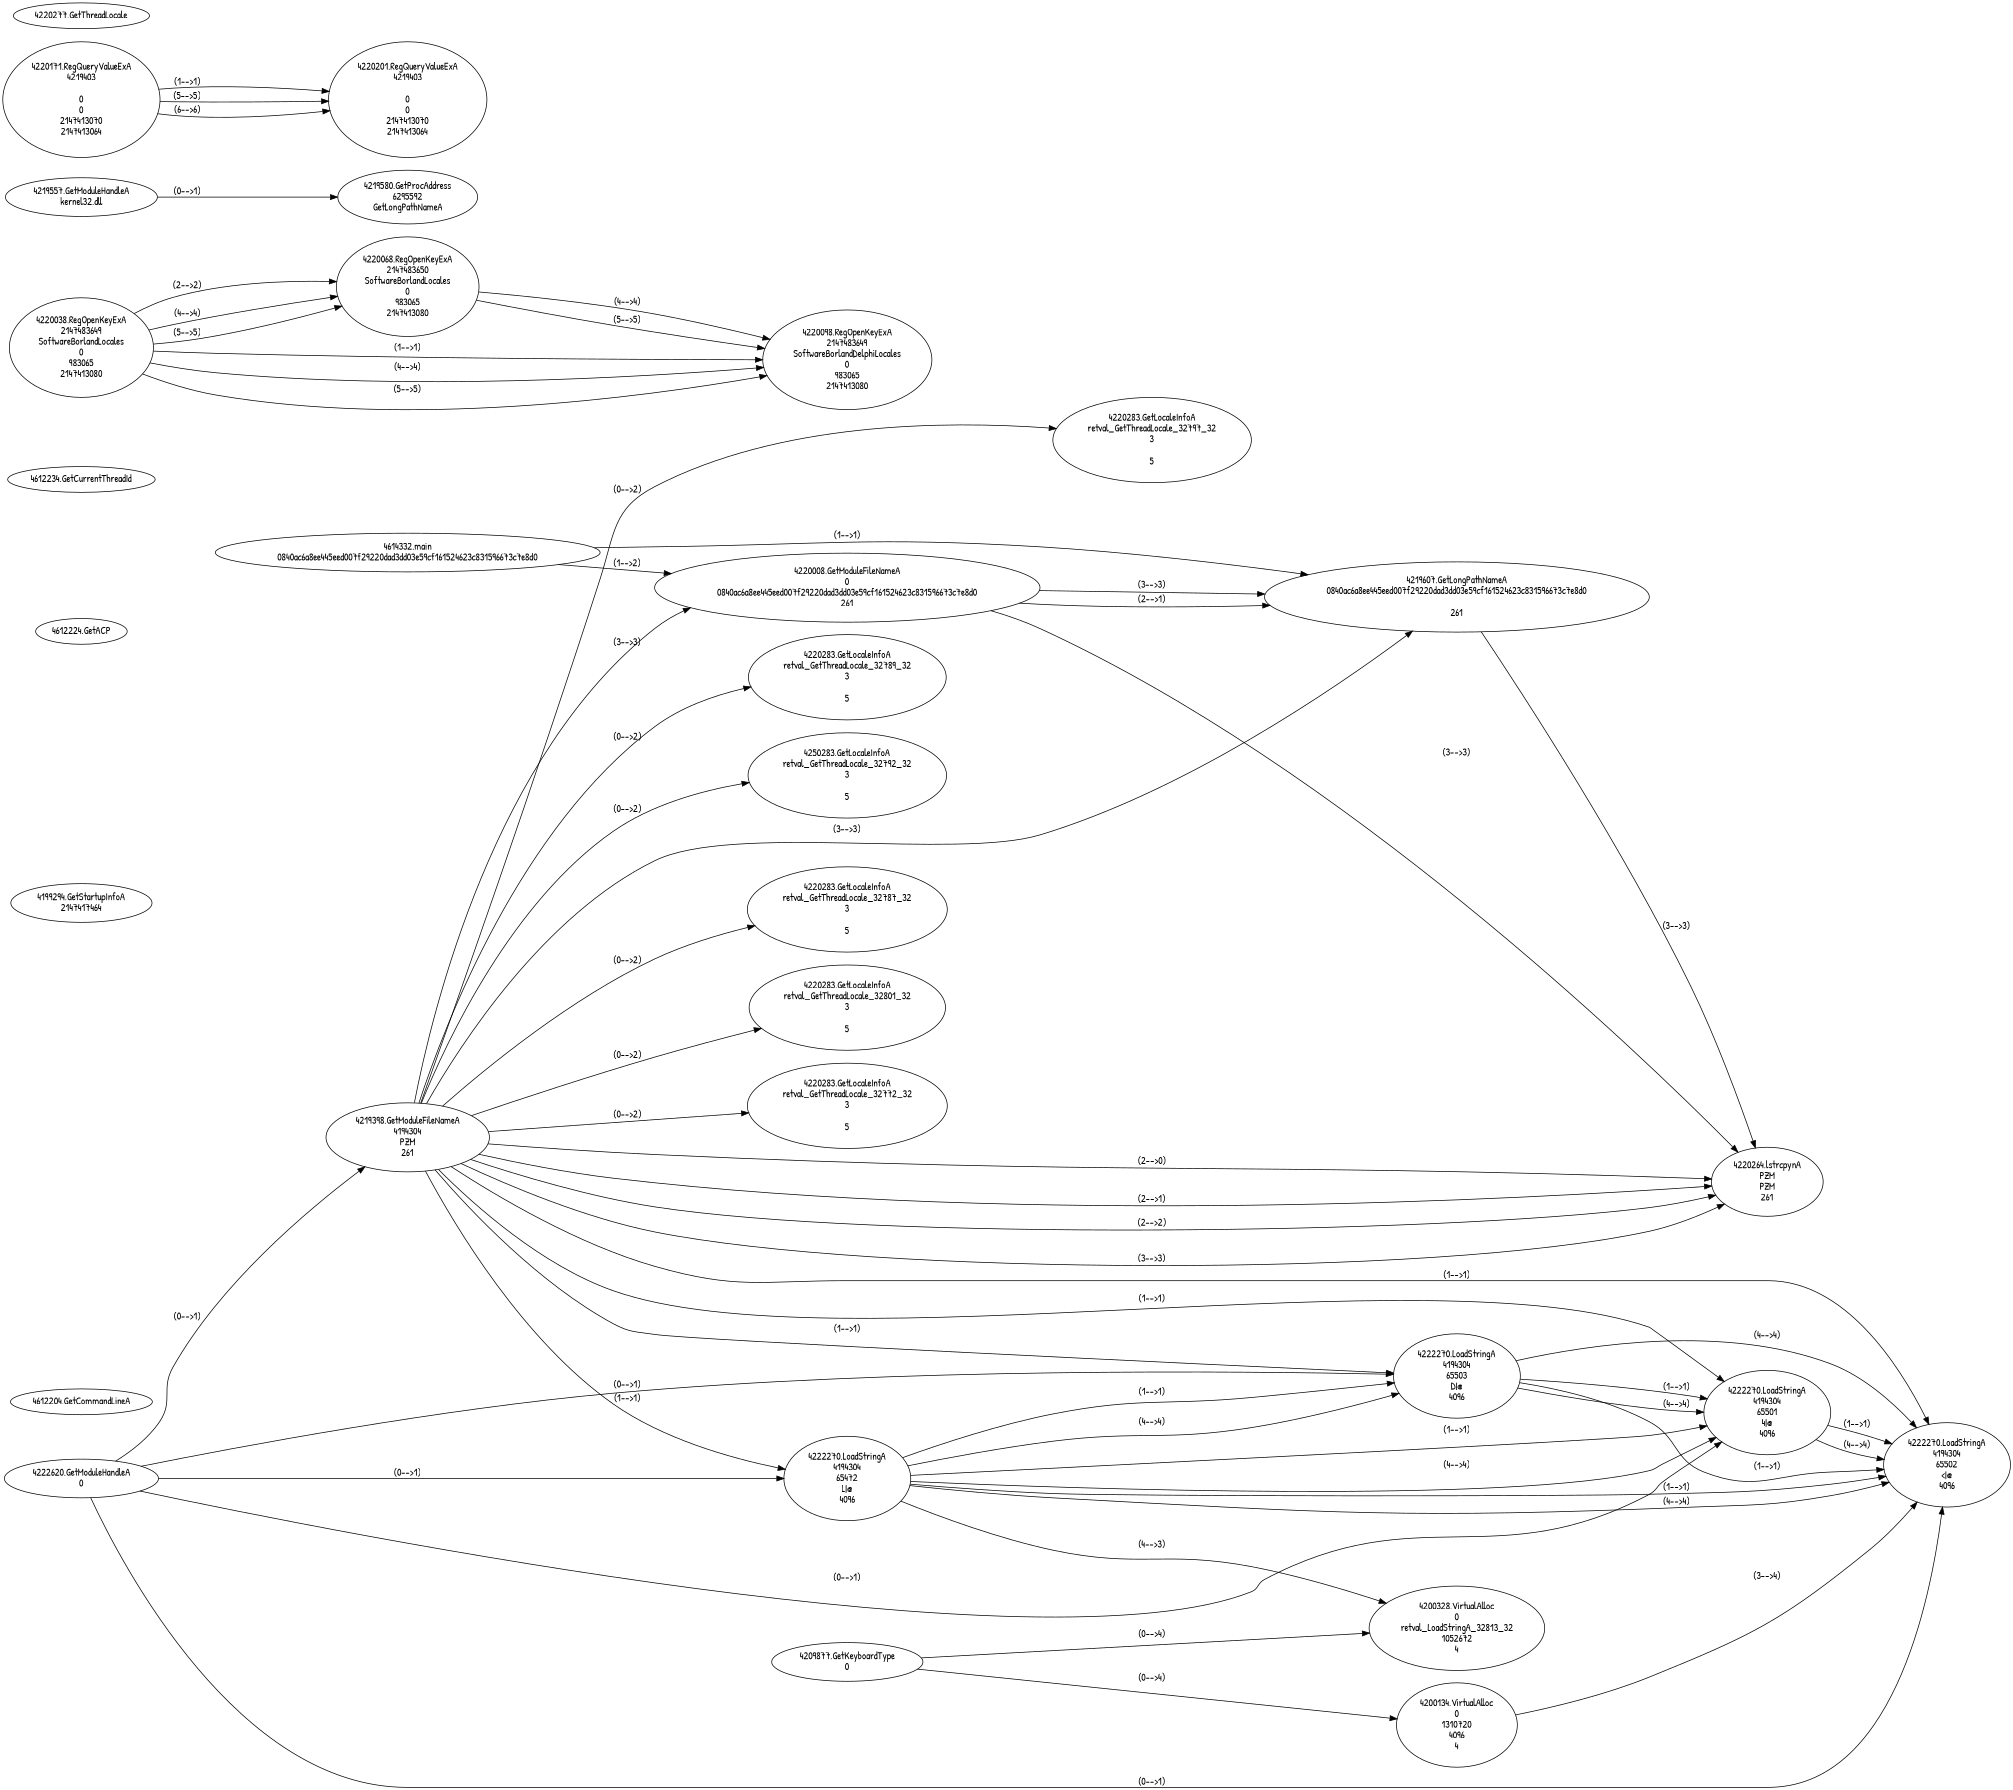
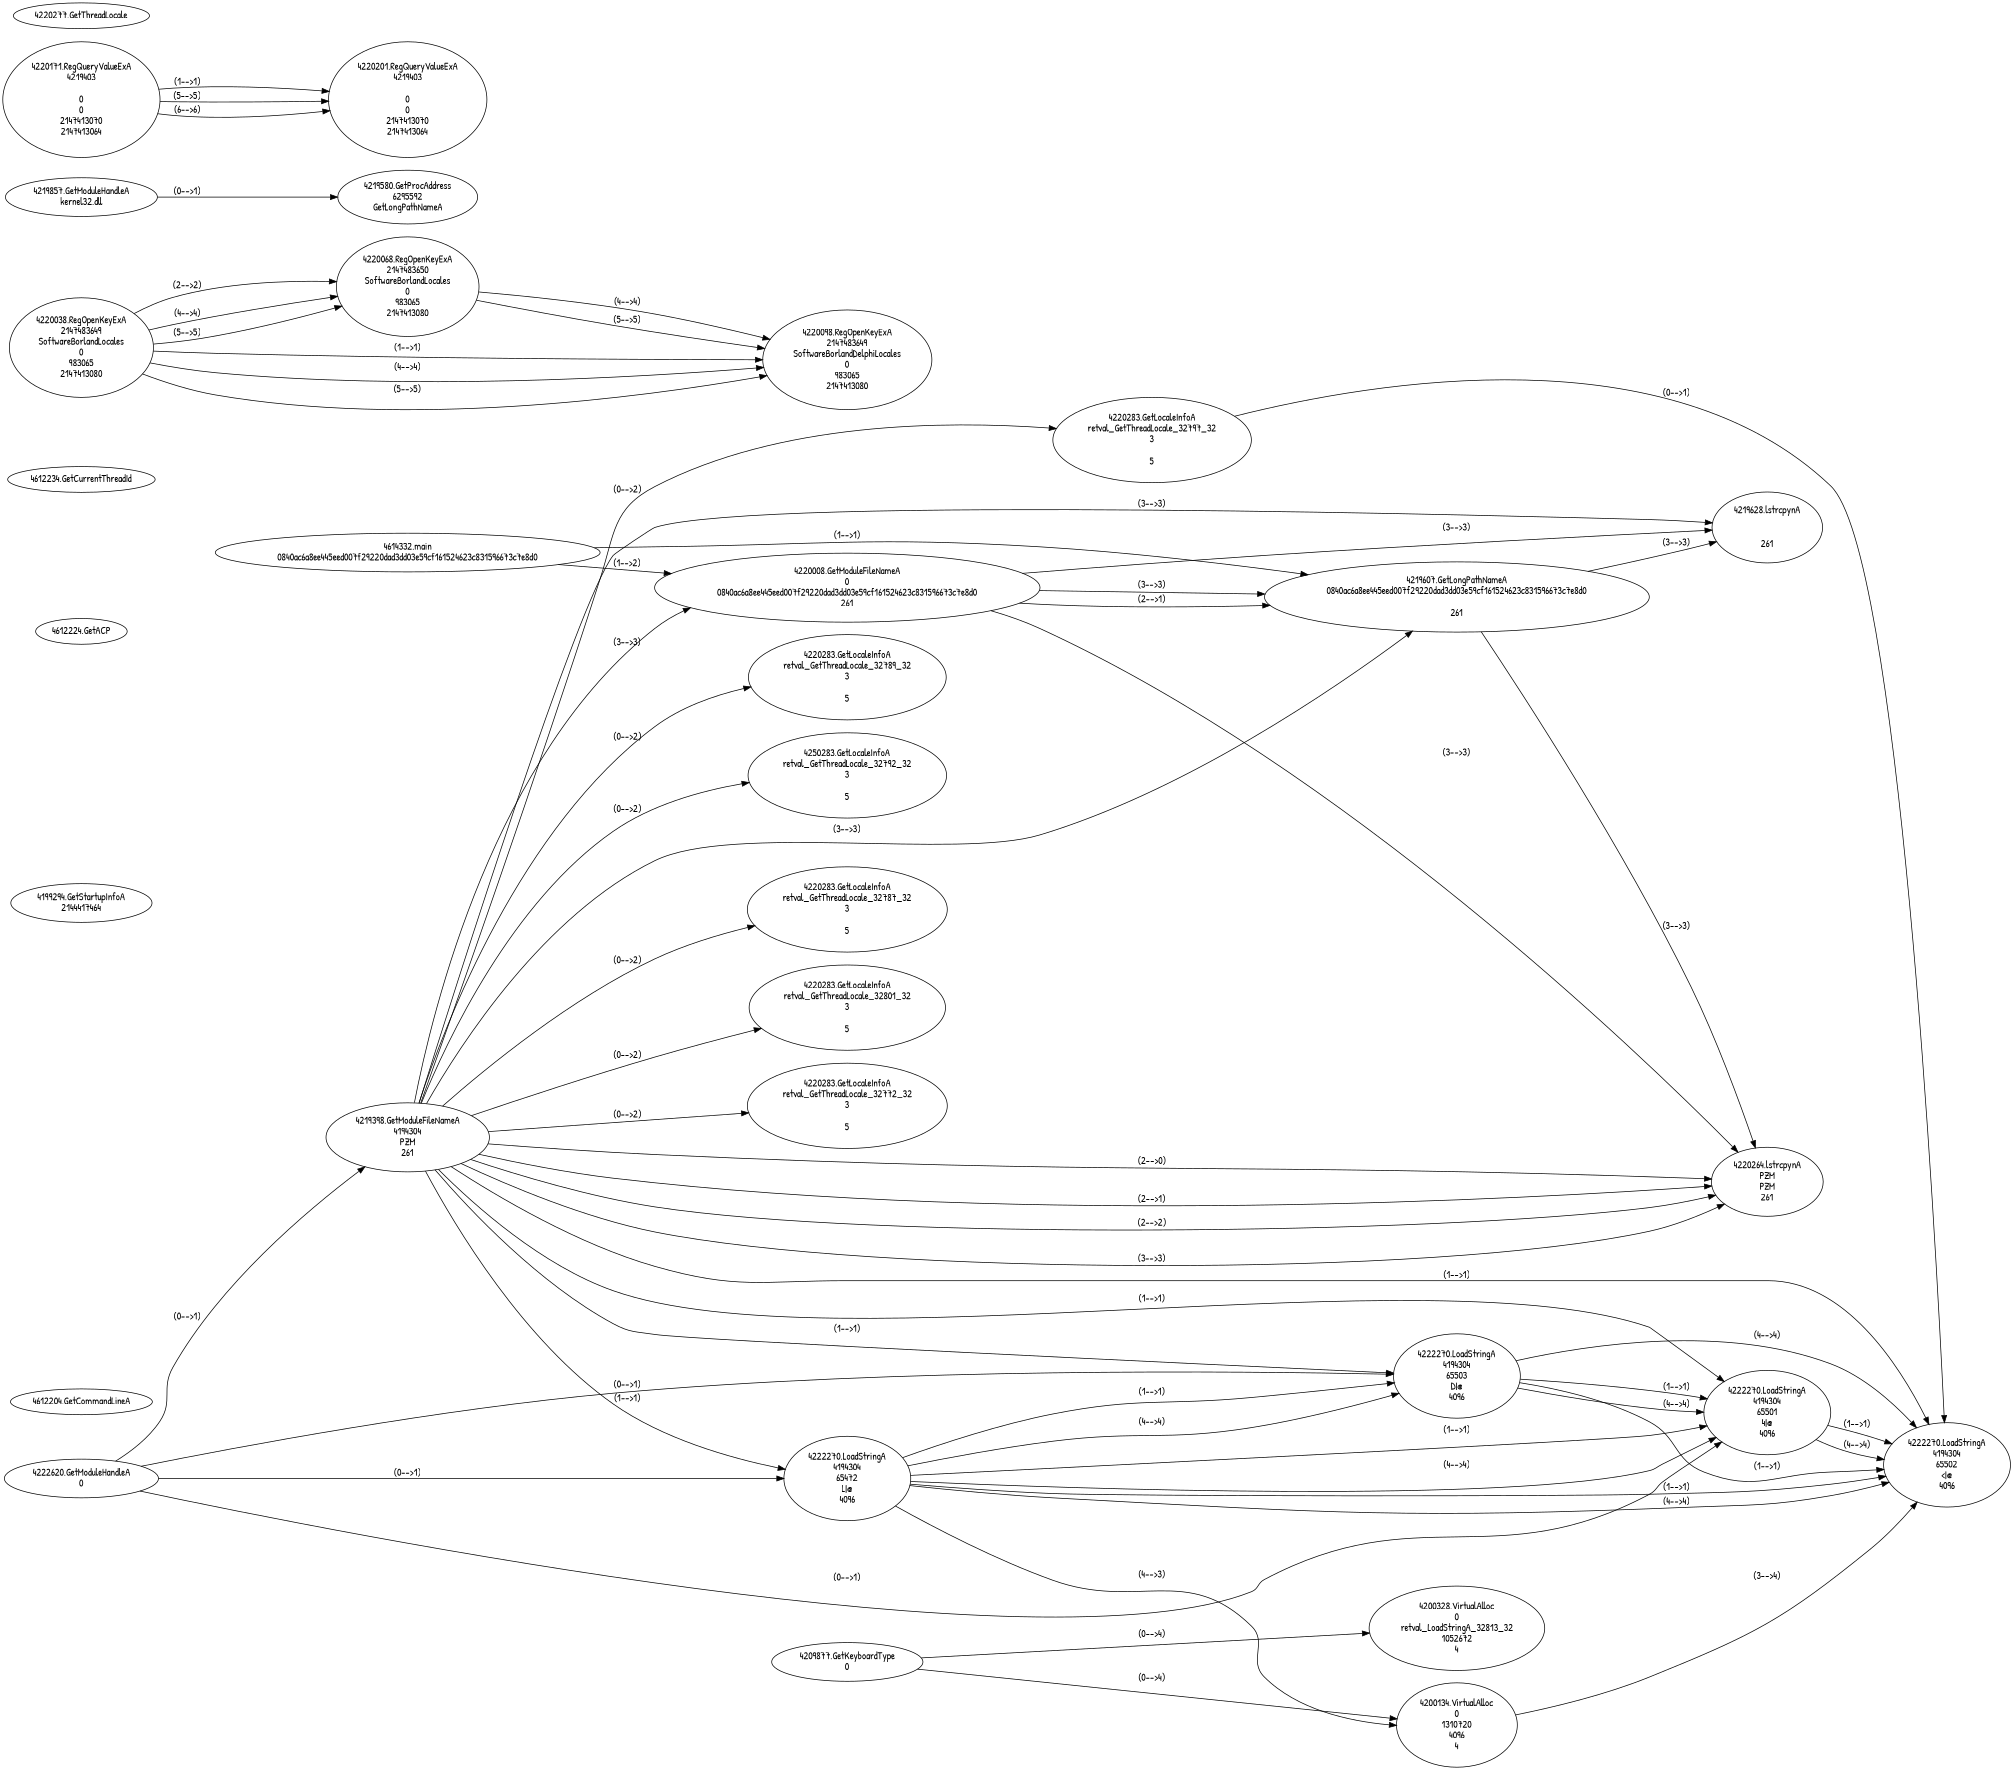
node "4219557.GetModuleHandleA kernel32.dll": label "4219557.GetModuleHandleA kernel32.dll" -> "4219857.GetModuleHandleA kernel32.dll"
node "4219628.lstrcpynA 261": added
node "4199294.GetStartupInfoA 2147417464": label "4199294.GetStartupInfoA 2147417464" -> "4199294.GetStartupInfoA 2144417464"
edge "4222270.LoadStringA 4194304 65472 L|@ 4096" -> "4200328.VirtualAlloc 0 retval_LoadStringA_32813_32 1052672 4": now "4222270.LoadStringA 4194304 65472 L|@ 4096" -> "4200134.VirtualAlloc 0 1310720 4096 4"
edge "4222620.GetModuleHandleA 0" -> "4222270.LoadStringA 4194304 65502 <|@ 4096": now "4220283.GetLocaleInfoA retval_GetThreadLocale_32797_32 3 5" -> "4222270.LoadStringA 4194304 65502 <|@ 4096"
